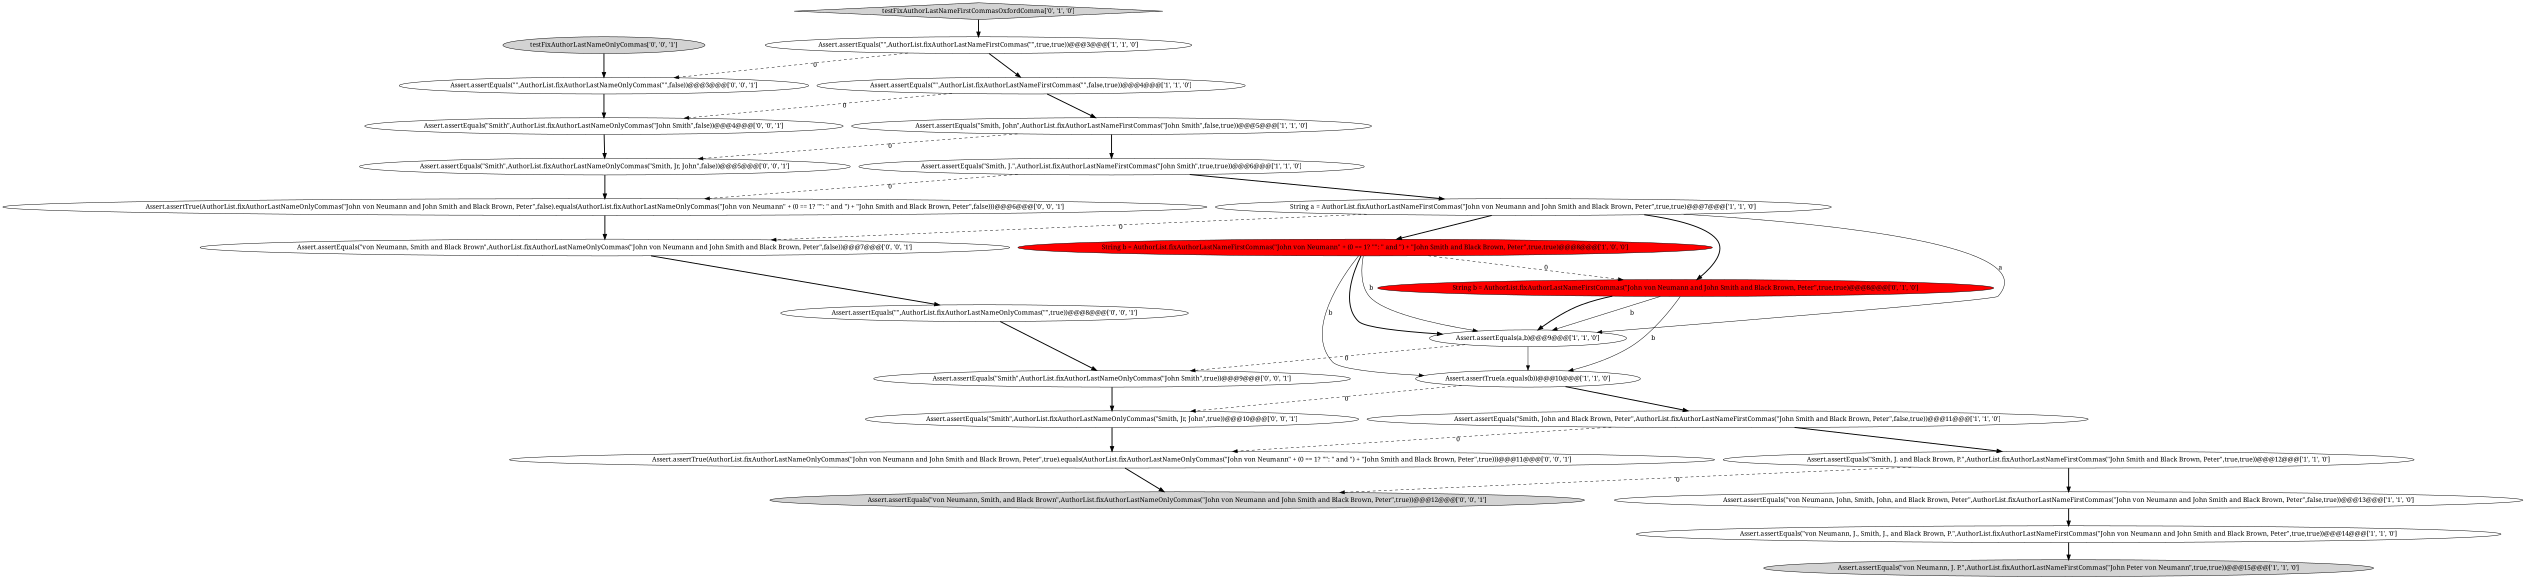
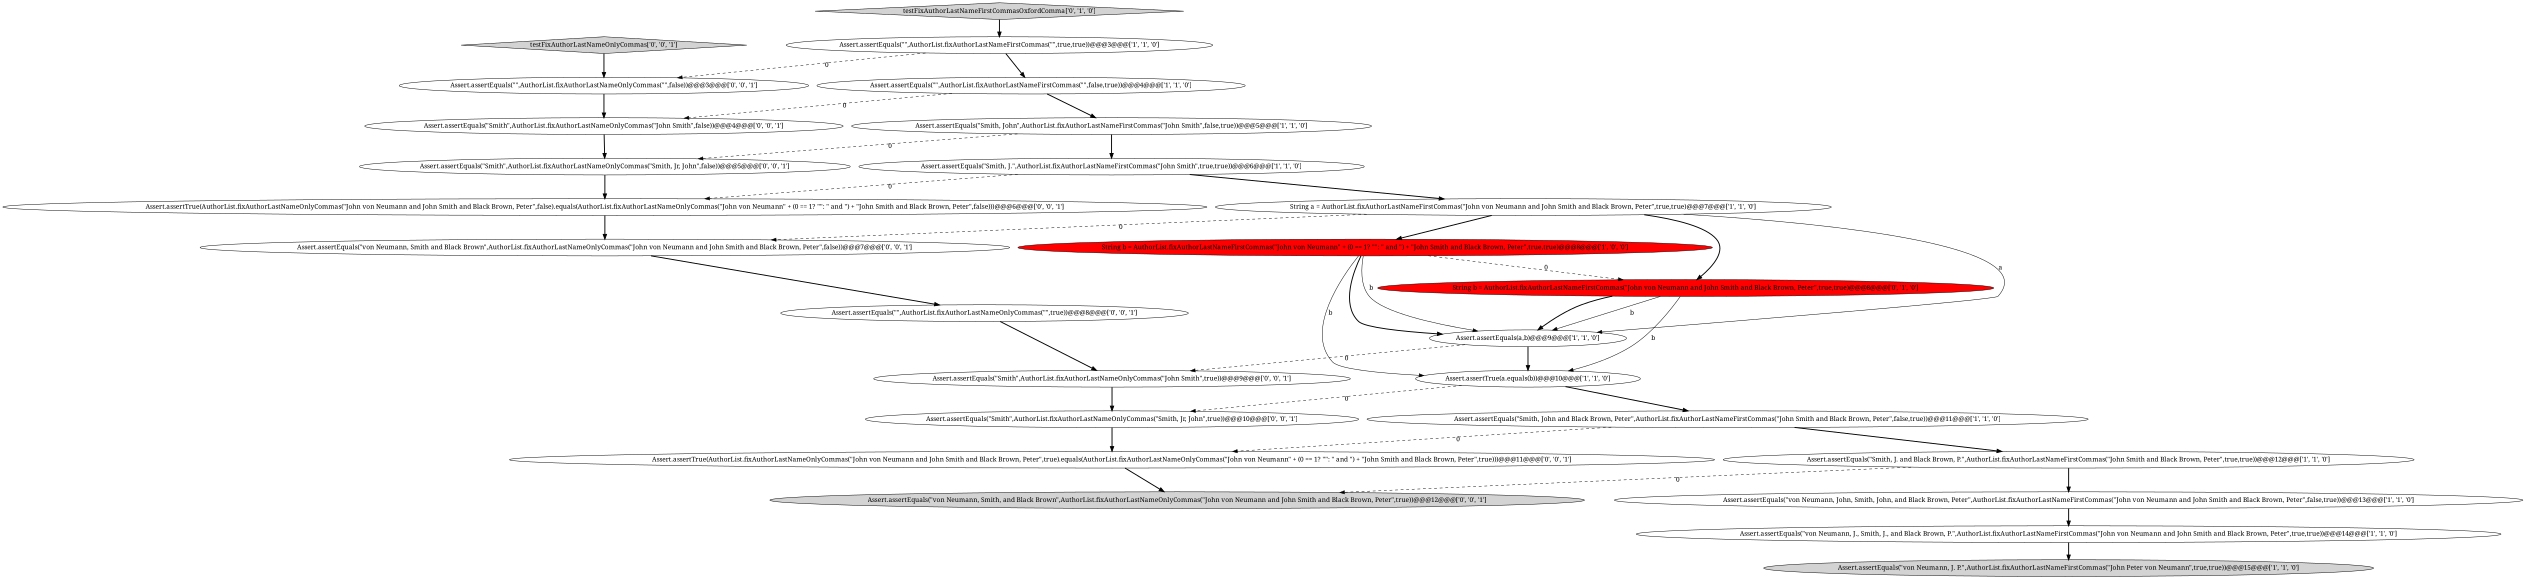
node "testFixAuthorLastNameOnlyCommas['0', '0', '1']": shape ellipse -> diamond
edge "Assert.assertEquals(a,b)@@@9@@@['1', '1', '0']" -> "Assert.assertTrue(a.equals(b))@@@10@@@['1', '1', '0']": style solid -> bold
